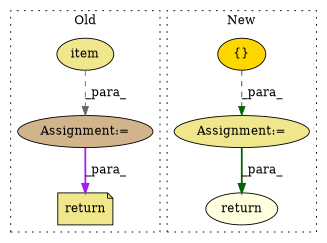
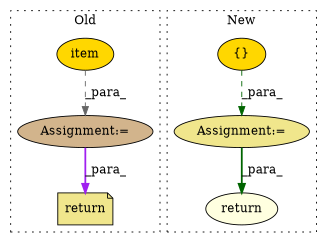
node "item": fillcolor khaki -> gold
